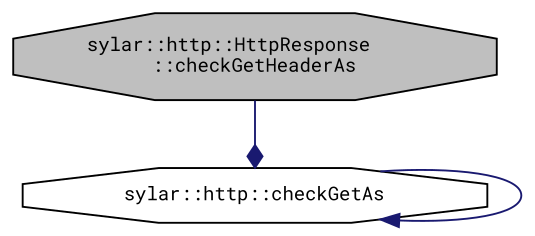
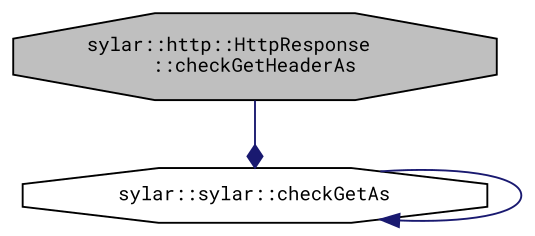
node "sylar::http::checkGetAs": label "sylar::http::checkGetAs" -> "sylar::sylar::checkGetAs"
